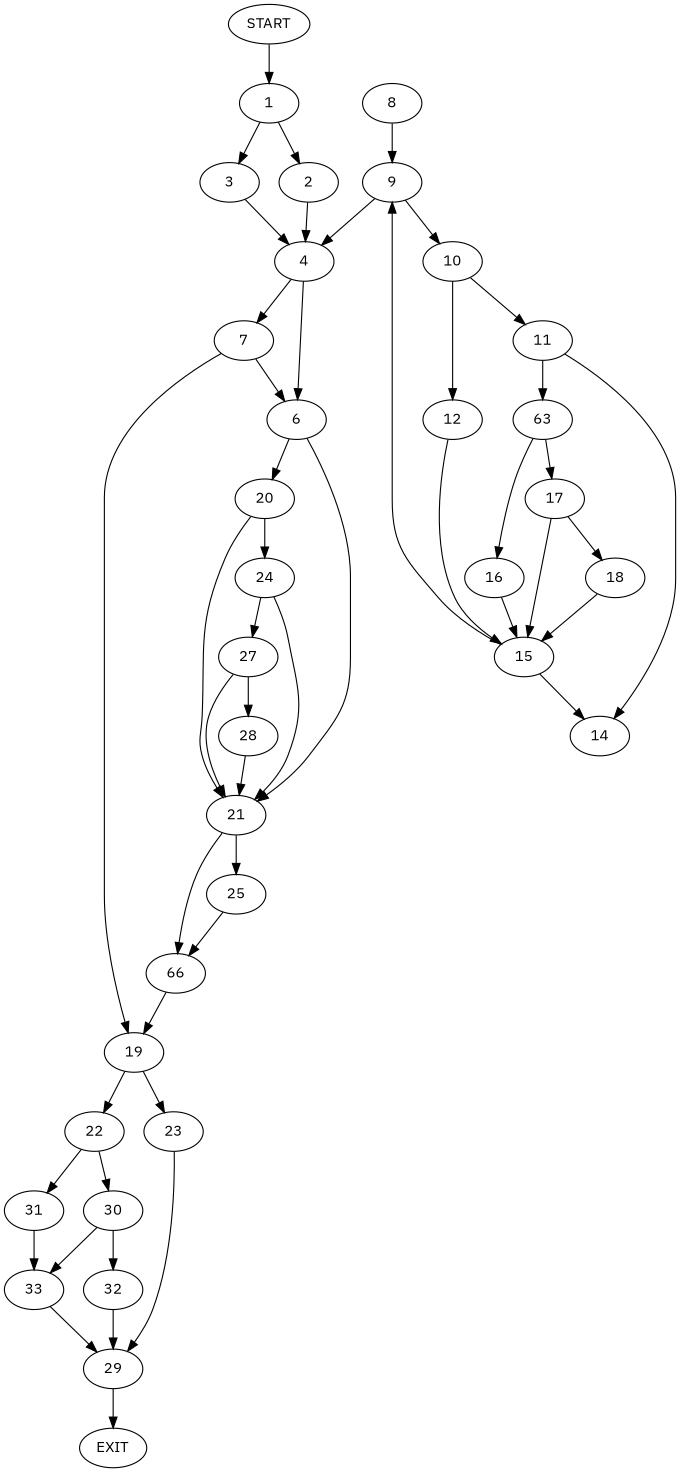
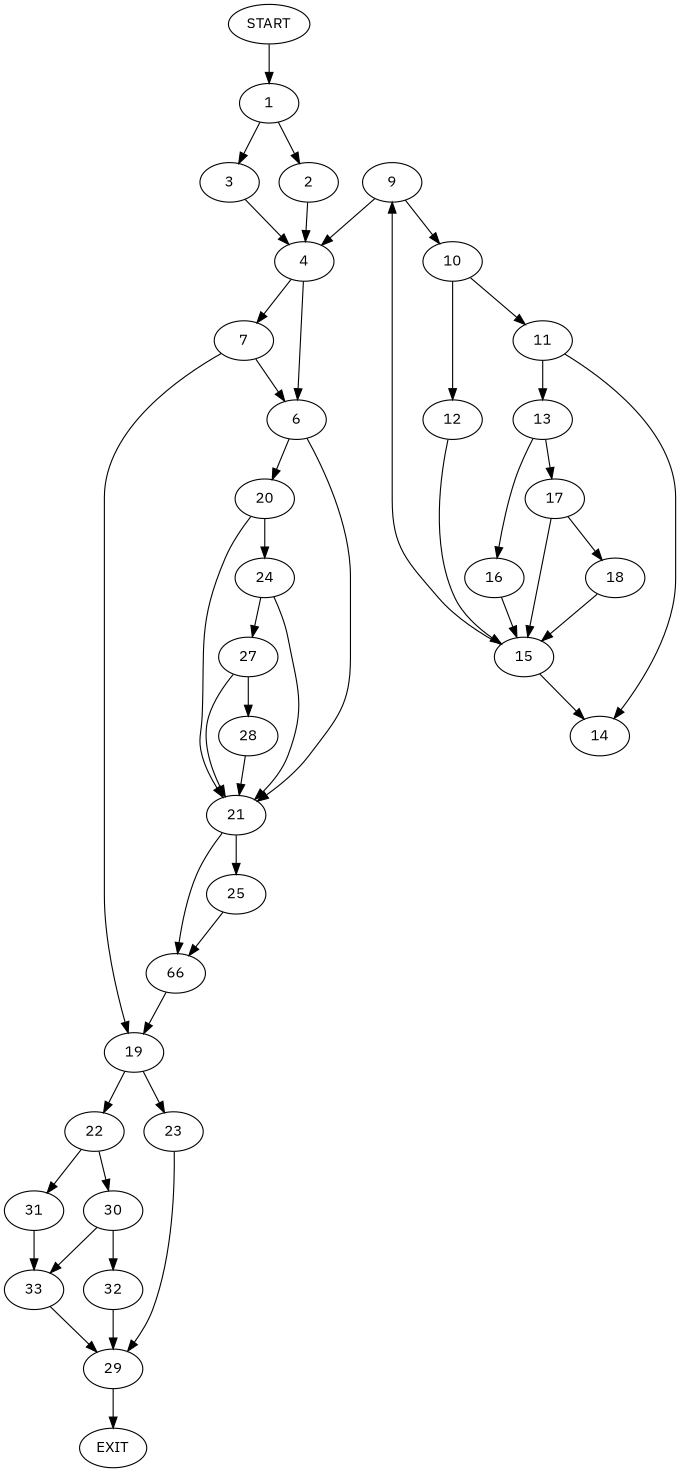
node "8": removed
node "63": label "63" -> "13"
